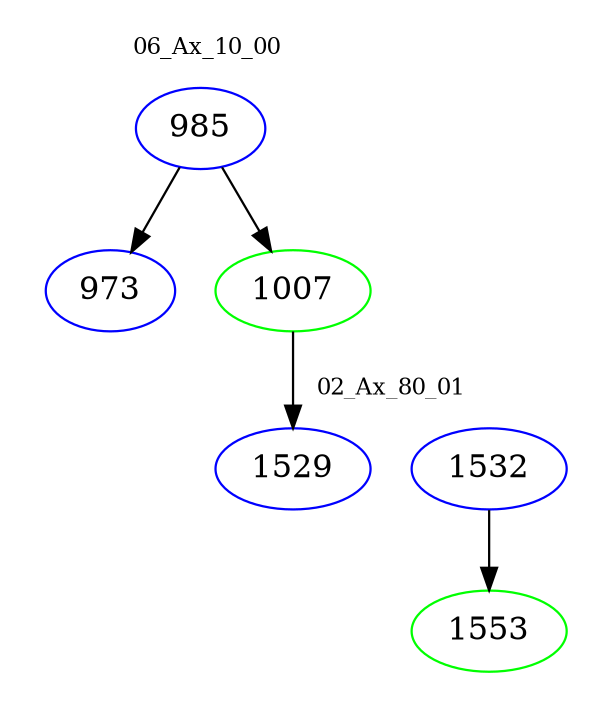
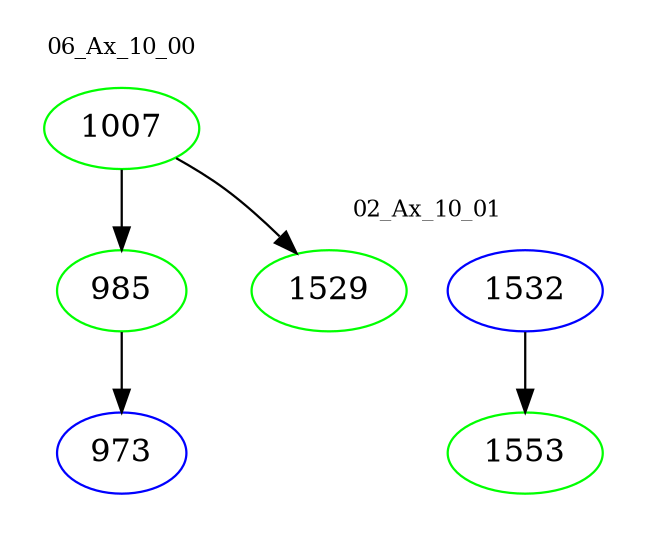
node "985": color blue -> green
edge "985" -> "1007": reversed
cluster "02_Ax_80_01": label "02_Ax_80_01" -> "02_Ax_10_01"
node "1529": color blue -> green
